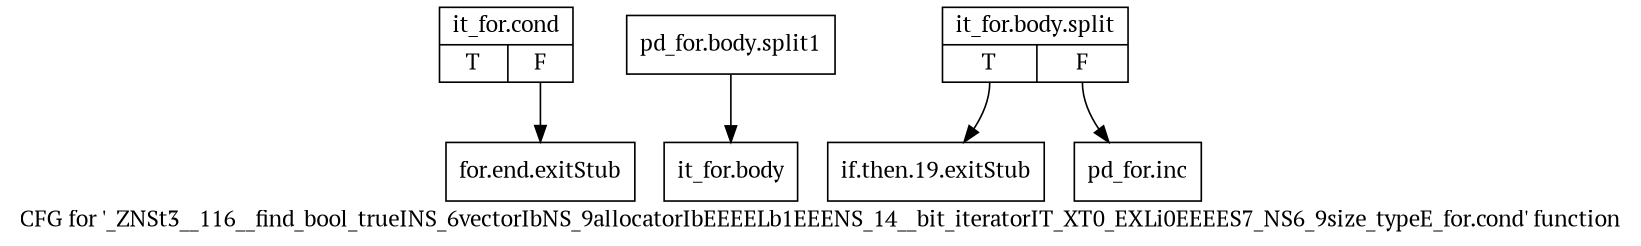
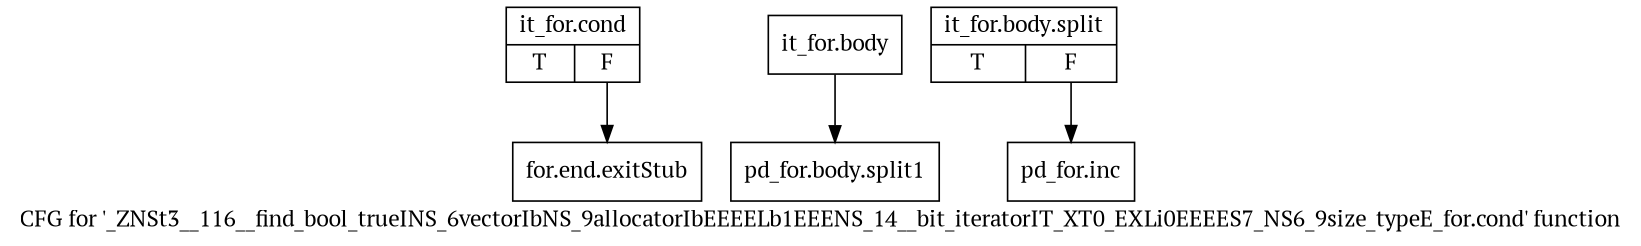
edge "pd_for.body.split1" -> "it_for.body": reversed
node "if.then.19.exitStub": removed
